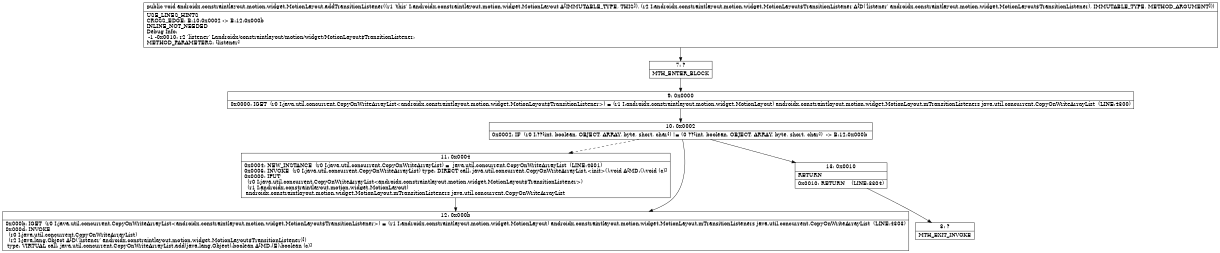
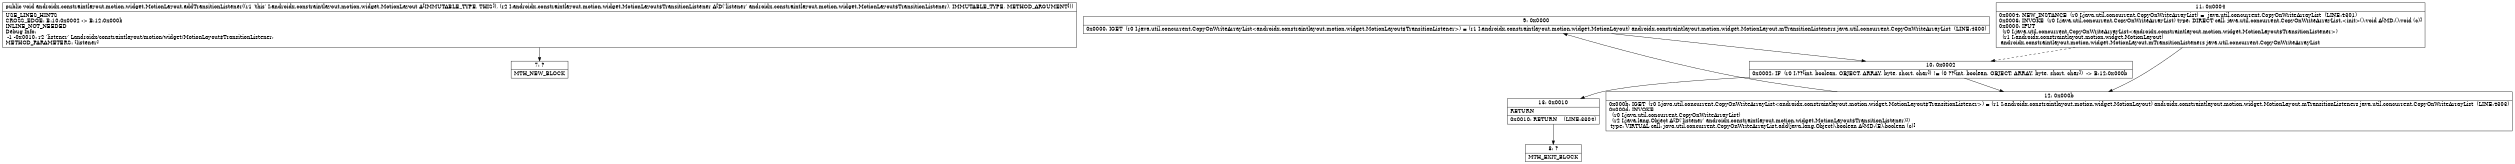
node "7: ?": text "MTH_ENTER_BLOCK" -> "MTH_NEW_BLOCK"
edge "7: ?" -> "9: 0x0000": now "12: 0x000b" -> "9: 0x0000"
edge "10: 0x0002" -> "11: 0x0004": reversed
node "8: ?": text "MTH_EXIT_INVOKE" -> "MTH_EXIT_BLOCK"
